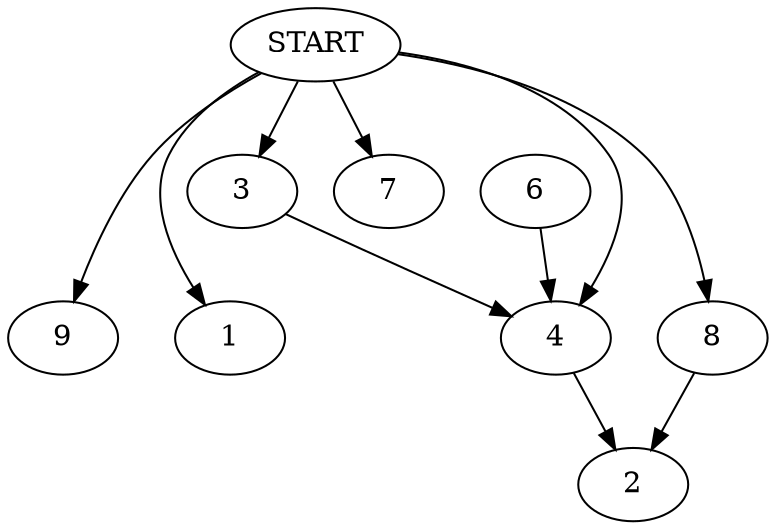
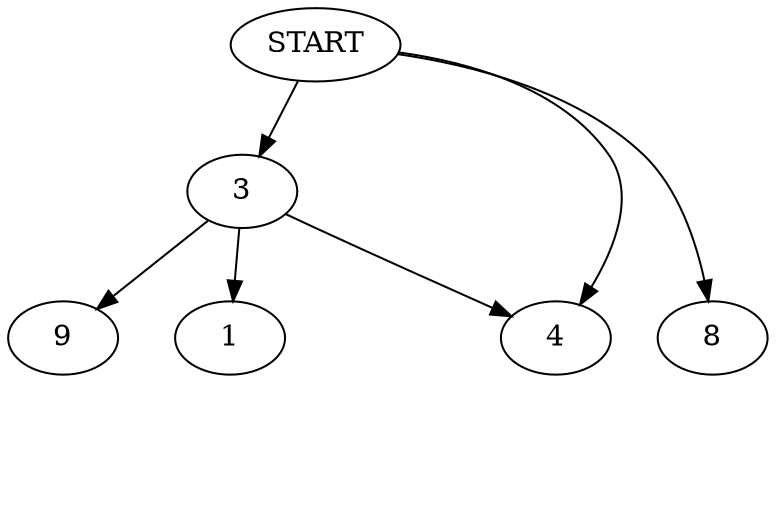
edge "START" -> "9": now "3" -> "9"
edge "START" -> "1": now "3" -> "1"
node "7": removed
node "6": removed
node "2": removed
